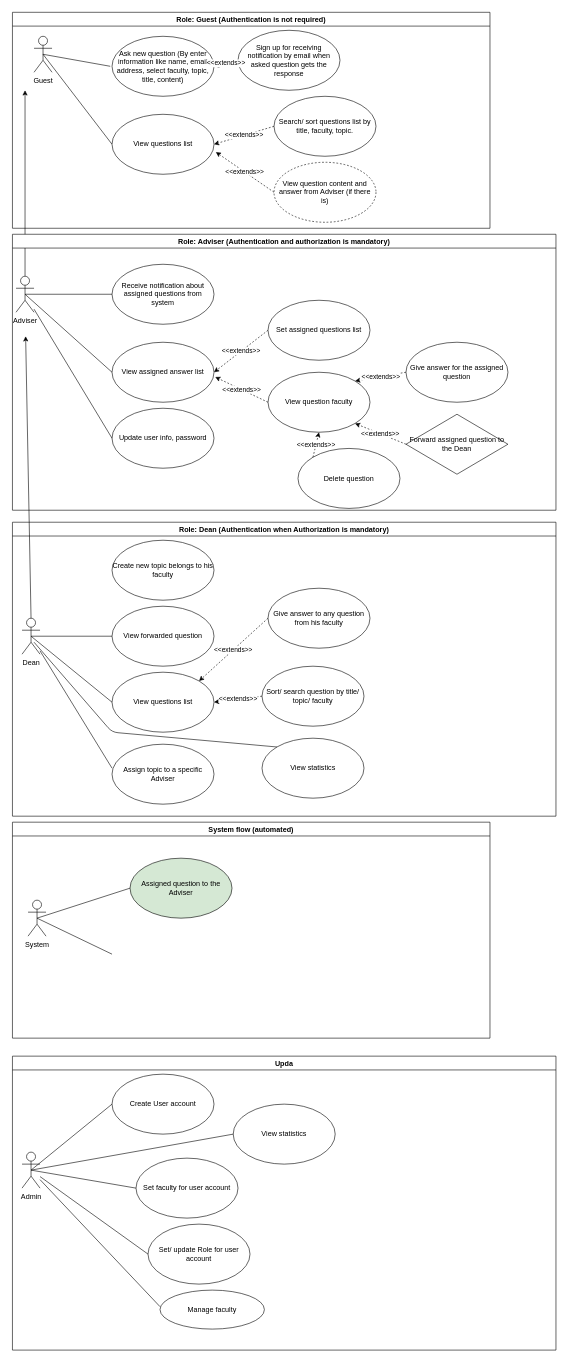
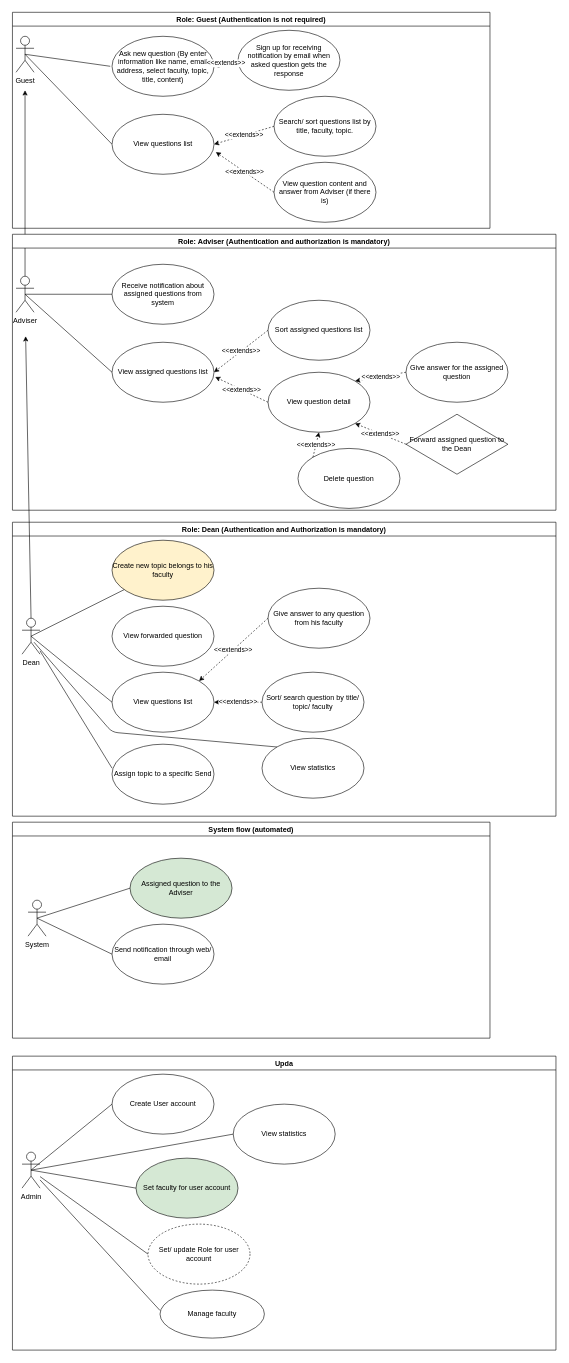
node "Guest": moved (43, 54) -> (25, 54)
node "View question content and answer from Adviser (if there is)": style dashed -> solid
node "Set assigned questions list": label "Set assigned questions list" -> "Sort assigned questions list"
node "View assigned answer list": label "View assigned answer list" -> "View assigned questions list"
edge "Adviser" -- "Update user info, password": removed
node "View question faculty": label "View question faculty" -> "View question detail"
node "Update user info, password": removed
node "Role: Dean (Authentication when Authorization is mandatory)": label "Role: Dean (Authentication when Authorization is mandatory)" -> "Role: Dean (Authentication and Authorization is mandatory)"
node "Create new topic belongs to his faculty": fillcolor #ffffff -> #fff2cc
edge "Dean" -- "View forwarded question": now "Dean" -- "Create new topic belongs to his faculty"
node "Sort/ search question by title/ topic/ faculty": moved (313, 696) -> (313, 702)
node "Assign topic to a specific Adviser": label "Assign topic to a specific Adviser" -> "Assign topic to a specific Send"
node "Send notification through web/ email": added
node "Set faculty for user account": fillcolor #ffffff -> #d5e8d4
node "Set/ update Role for user account": style solid -> dashed
node "Manage faculty": size 104x39 -> 104x48
